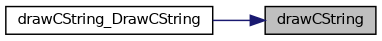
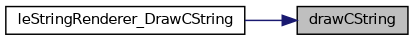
node "drawCString_DrawCString": label "drawCString_DrawCString" -> "leStringRenderer_DrawCString"
